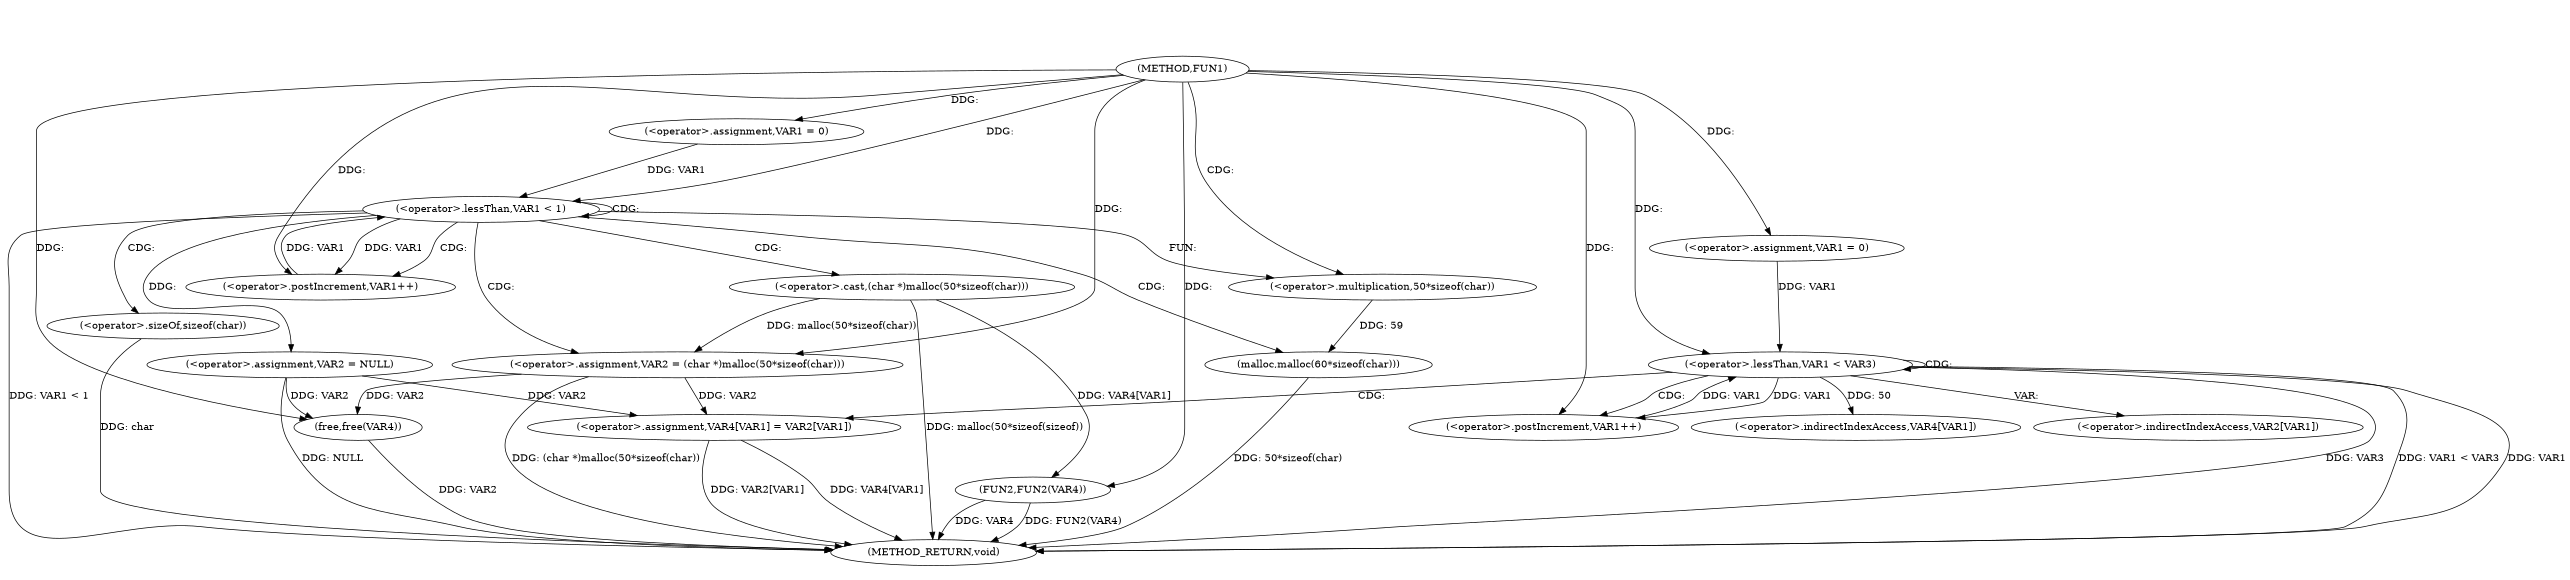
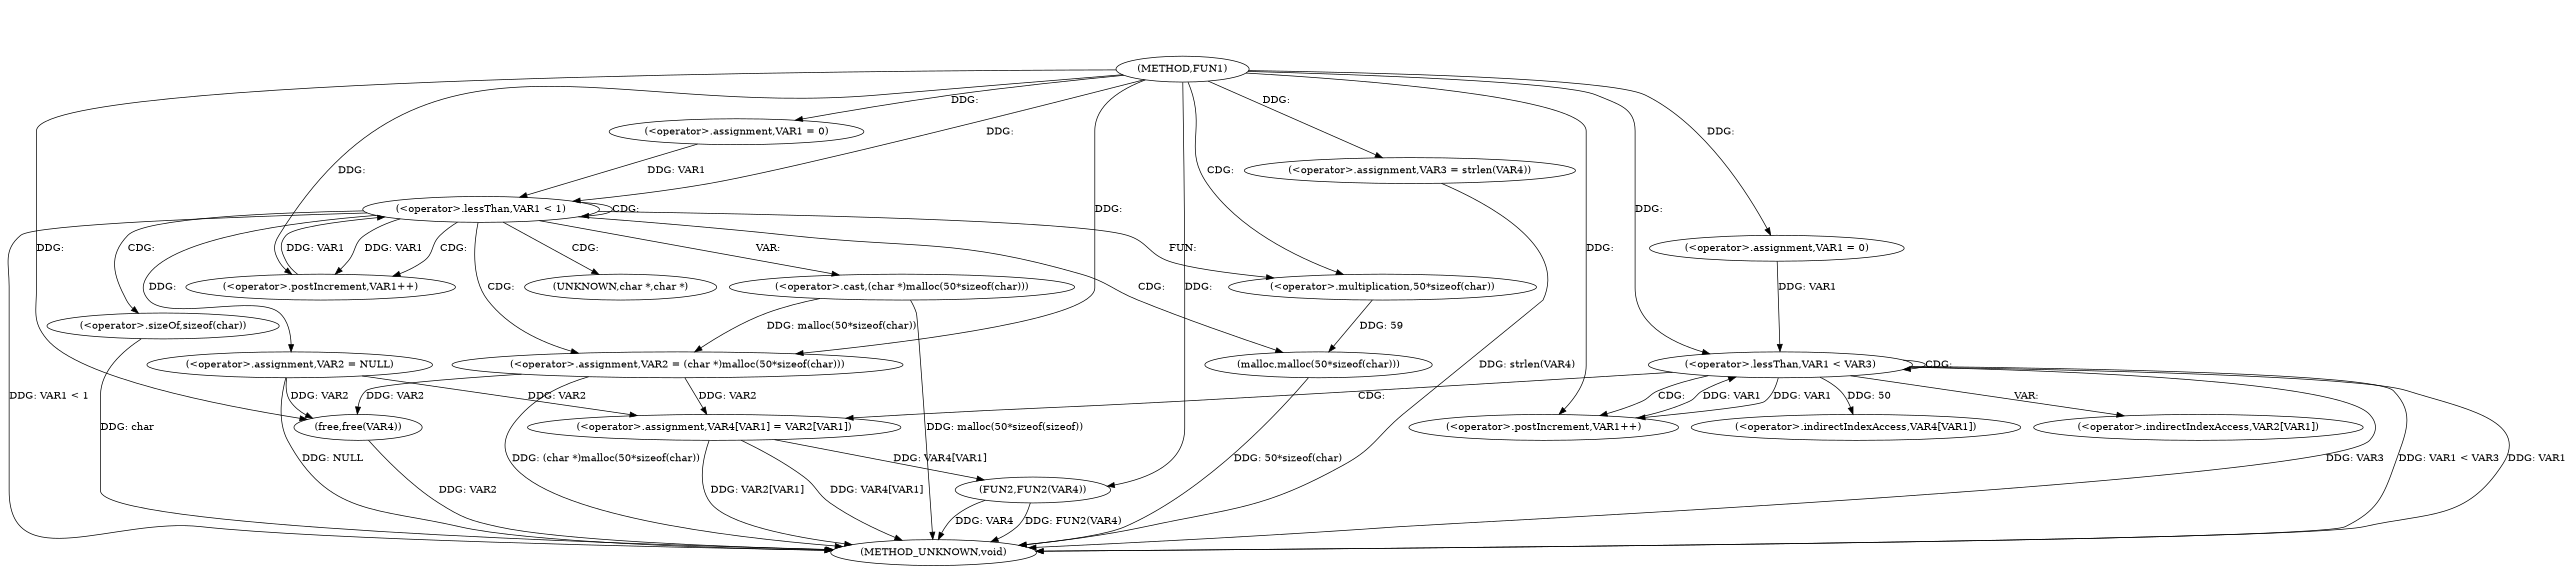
node "(<operator>.assignment,VAR3 = strlen(VAR4))": added
edge "(<operator>.lessThan,VAR1 < 1)" -> "(<operator>.cast,(char *)malloc(50*sizeof(char)))": label "CDG: " -> "VAR: "
node "(UNKNOWN,char *,char *)": added
node "(malloc,malloc(60*sizeof(char)))": label "(malloc,malloc(60*sizeof(char)))" -> "(malloc,malloc(50*sizeof(char)))"
edge "(<operator>.cast,(char *)malloc(50*sizeof(char)))" -> "(FUN2,FUN2(VAR4))": now "(<operator>.assignment,VAR4[VAR1] = VAR2[VAR1])" -> "(FUN2,FUN2(VAR4))"
node "(METHOD_RETURN,void)": label "(METHOD_RETURN,void)" -> "(METHOD_UNKNOWN,void)"
